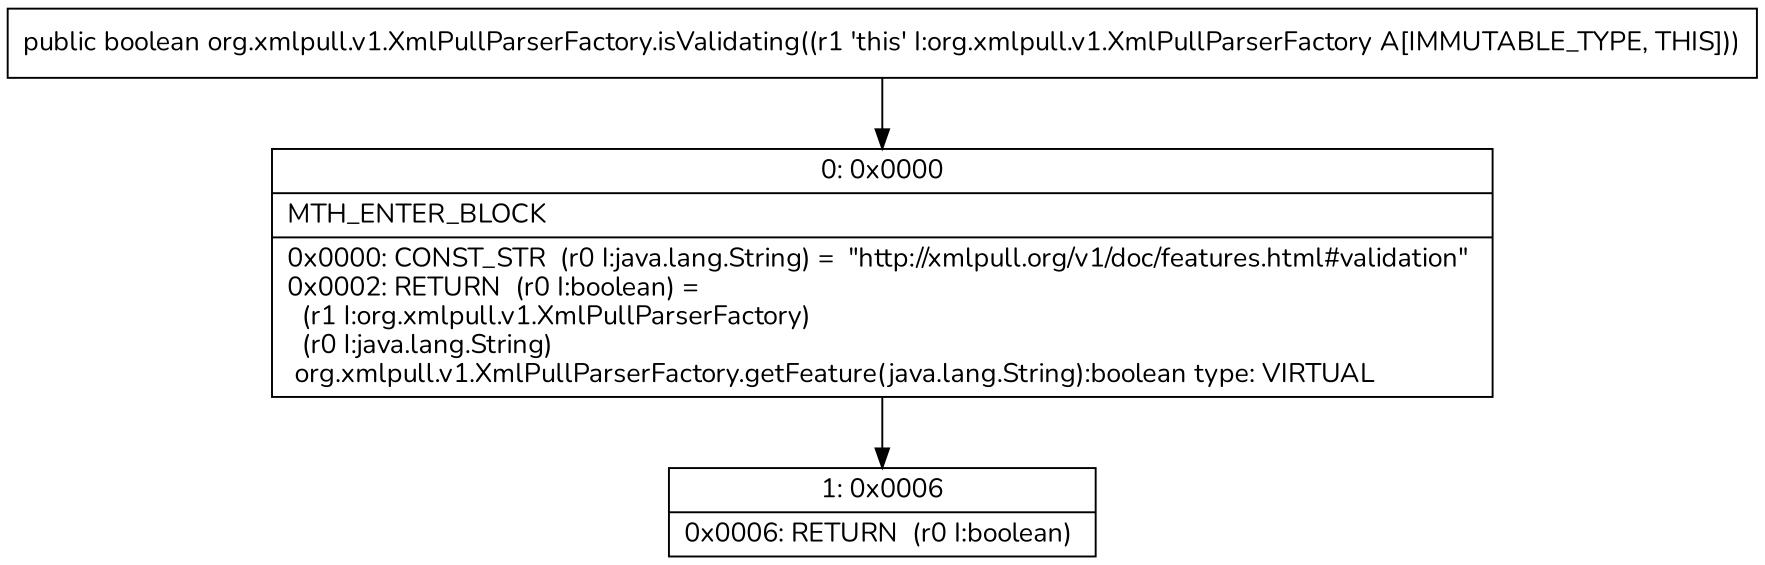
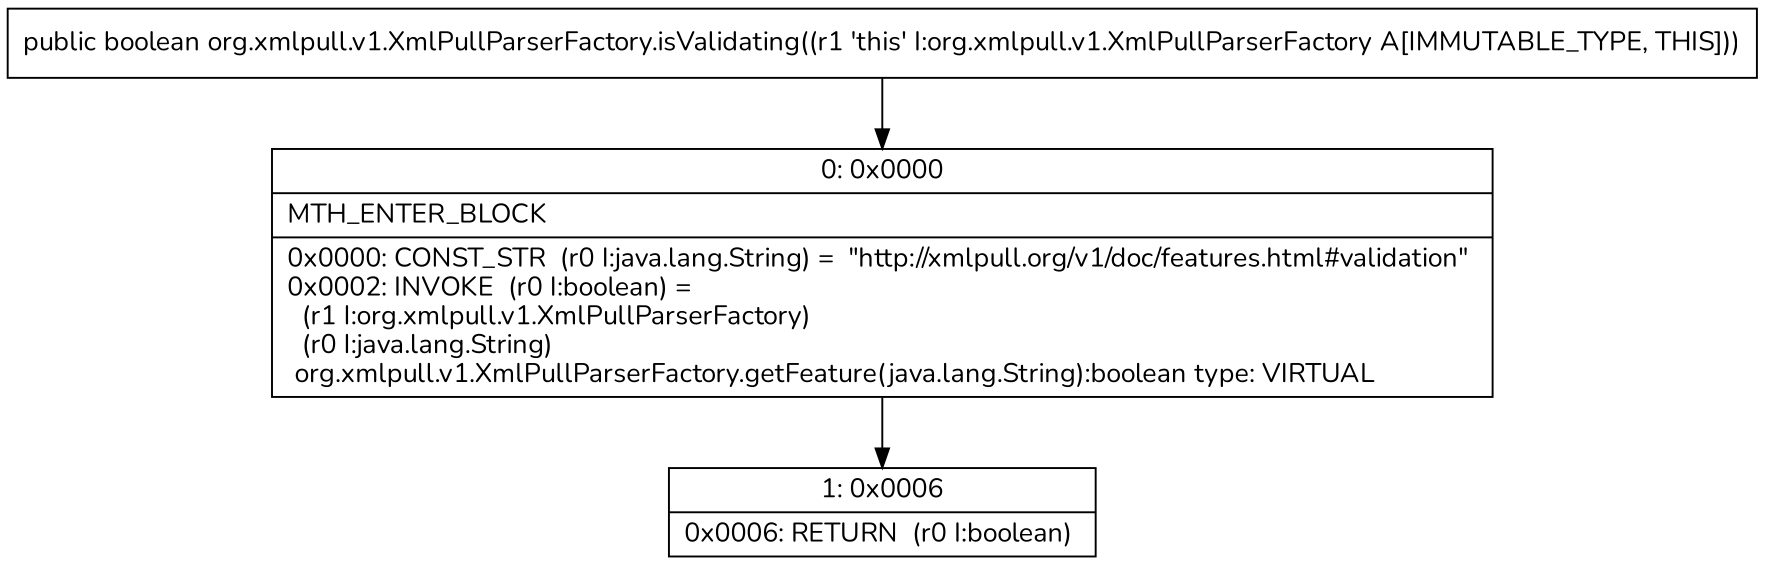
node "0: 0x0000": text "0x0002: RETURN  (r0 I:boolean) =" -> "0x0002: INVOKE  (r0 I:boolean) ="
